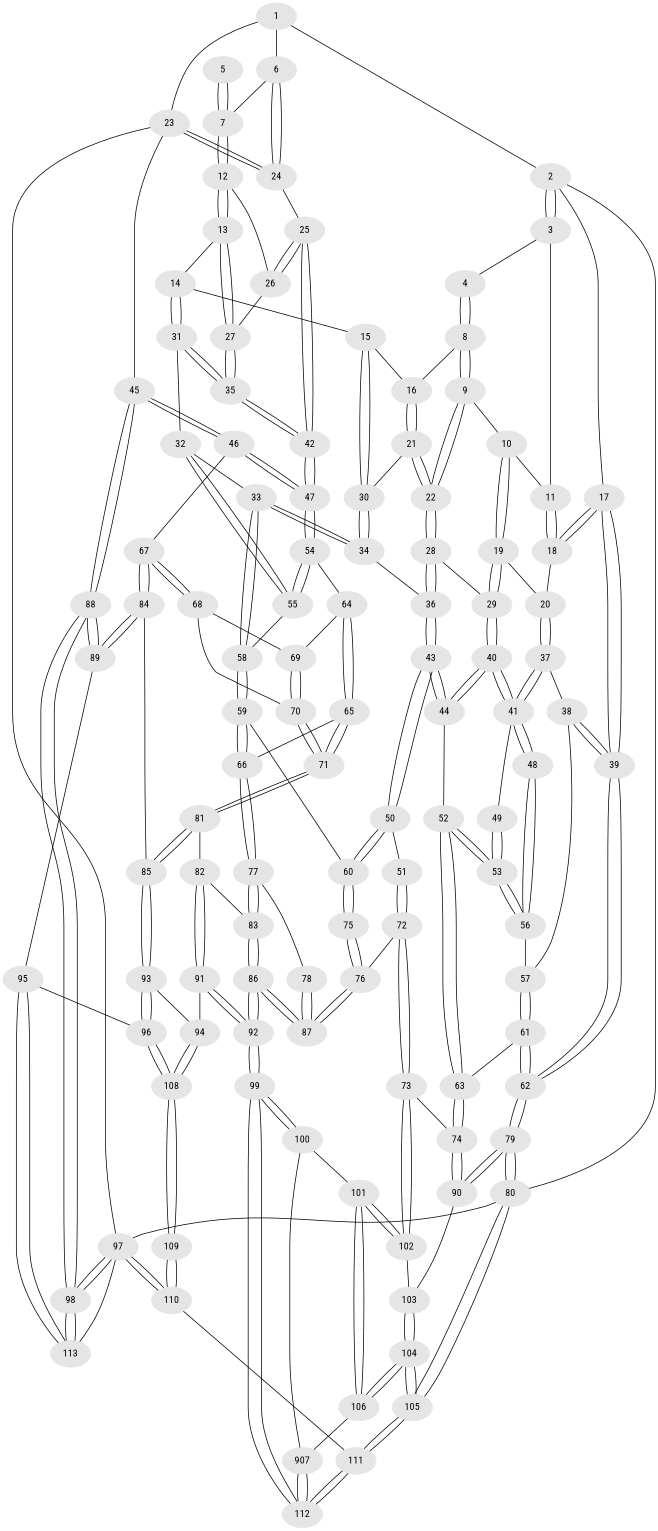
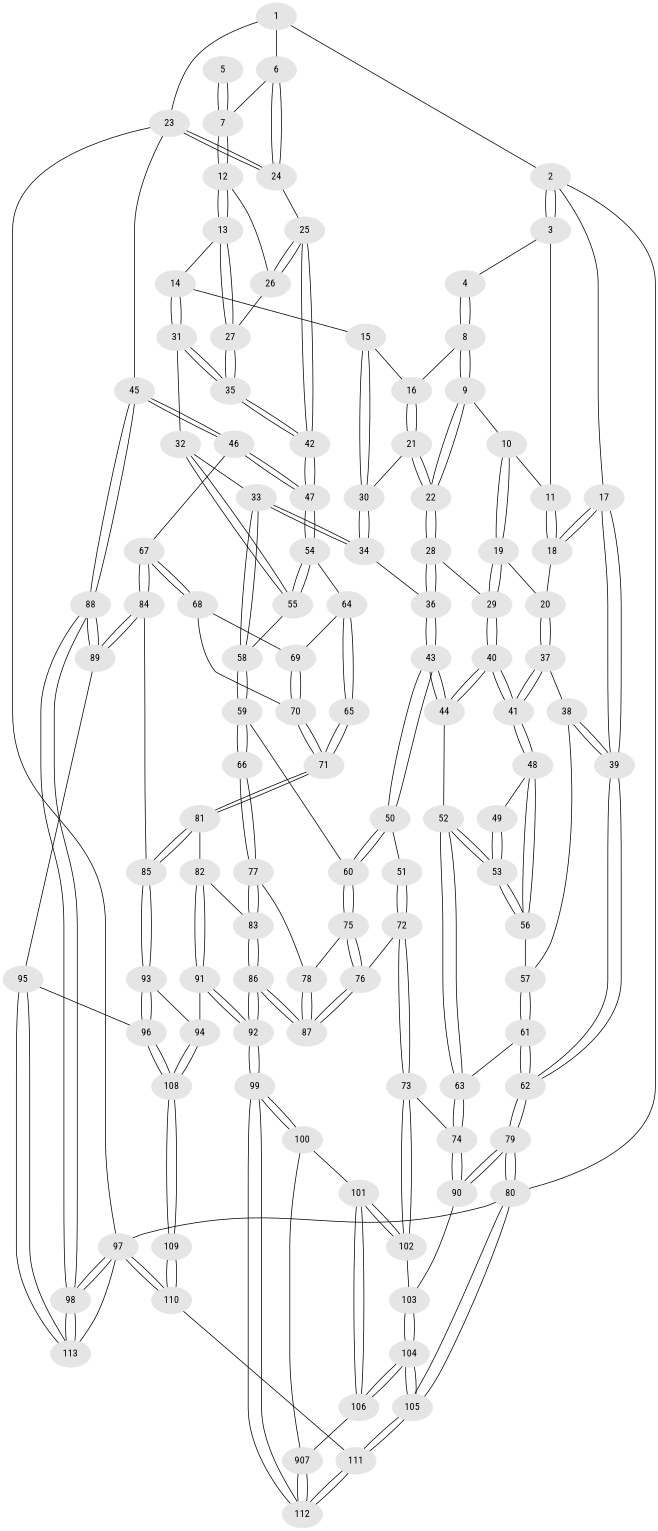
edge "65" -- "66": removed
edge "41" -- "49": now "48" -- "49"
edge "75" -- "78": added
